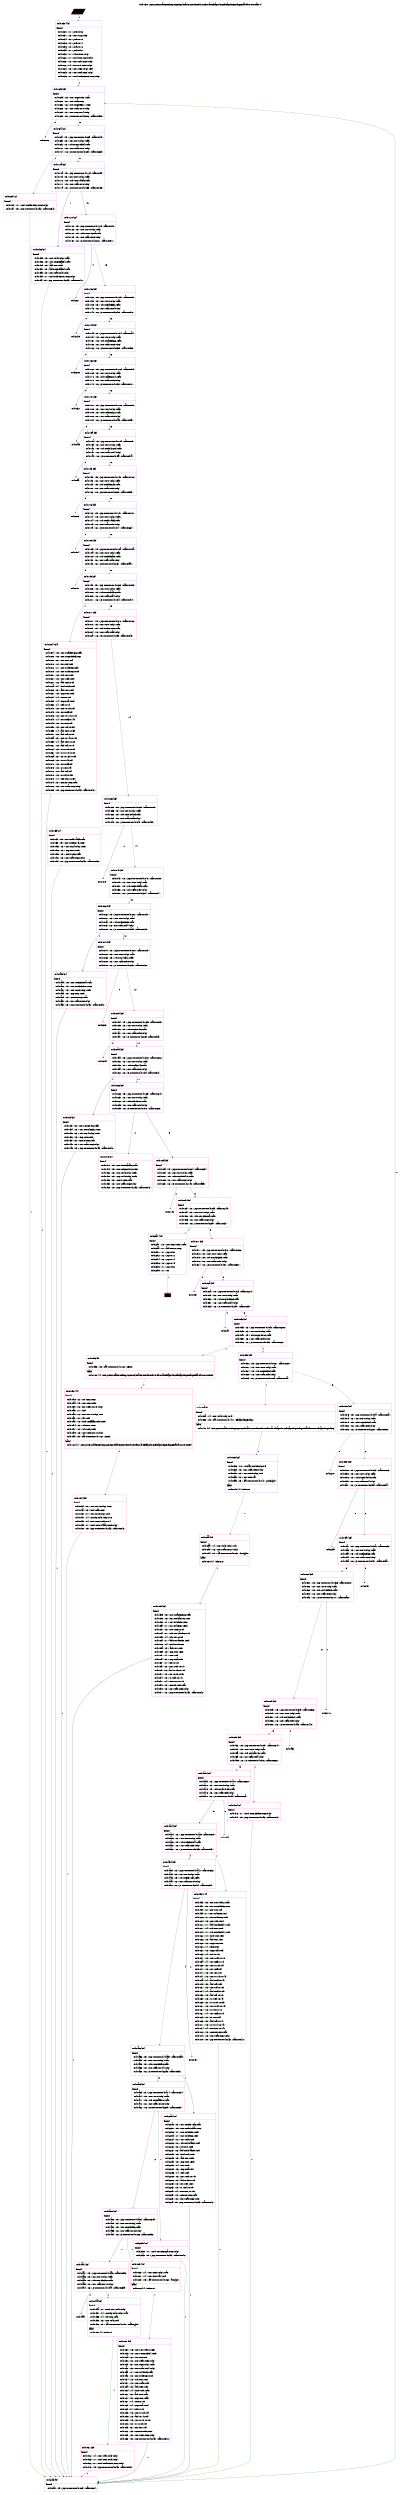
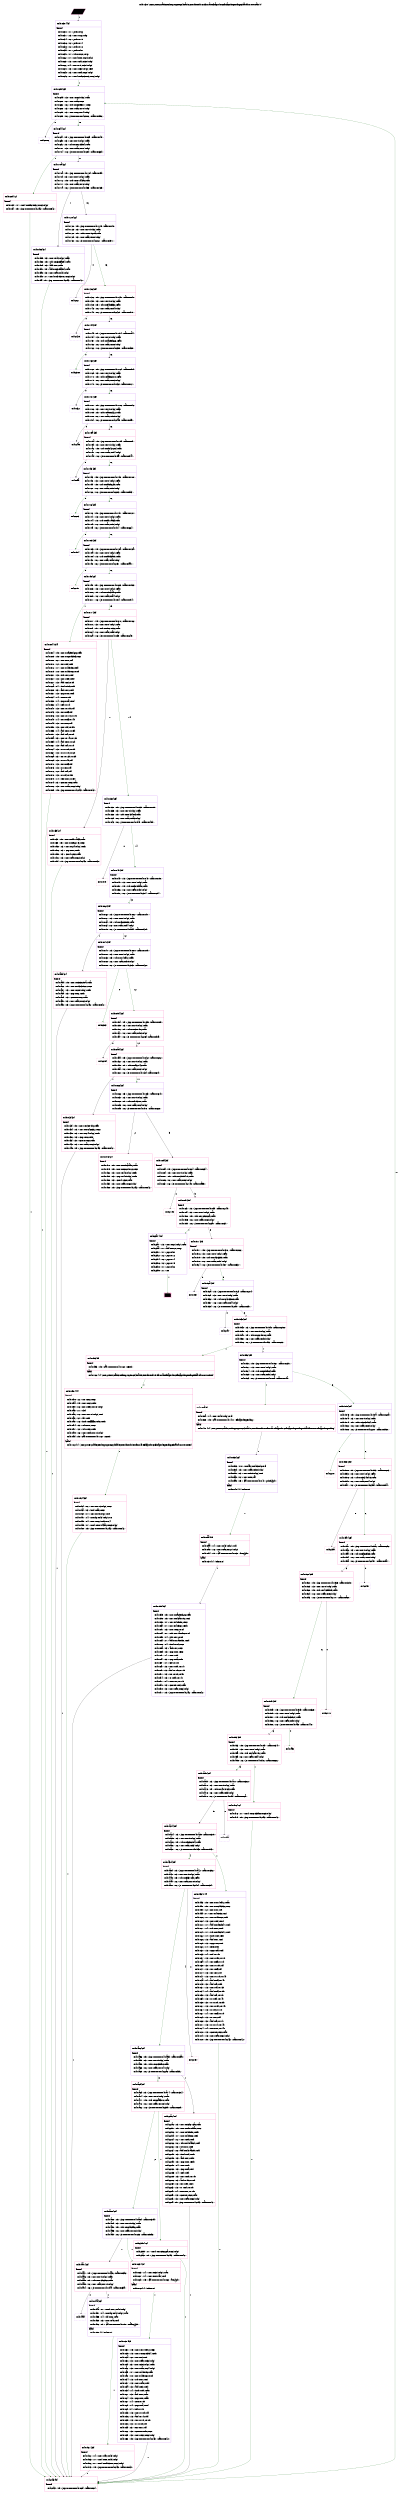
edge "0x401817 [25]" -> "0x401cf9 [27]": added, label "1"
